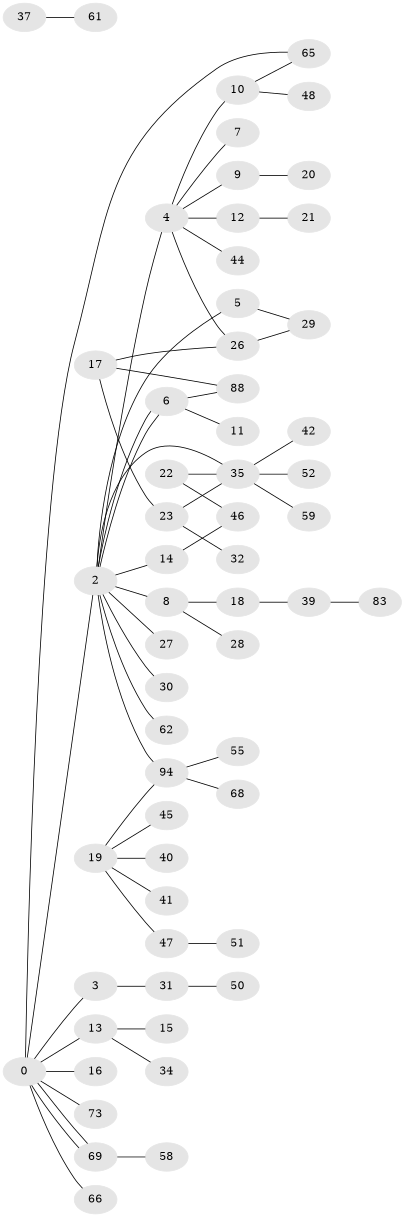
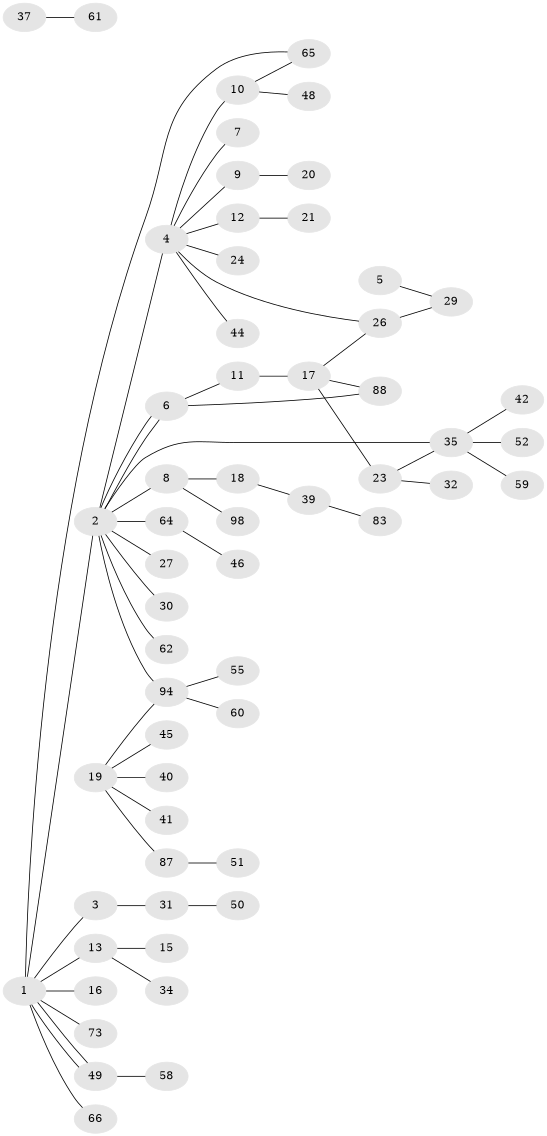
node "24": added
edge "11" -- "17": added
edge "5" -- "2": removed
node "22": removed
node "14": label "14" -> "64"
node "28": label "28" -> "98"
node "68": label "68" -> "60"
node "47": label "47" -> "87"
node "0": label "0" -> "1"
node "69": label "69" -> "49"
